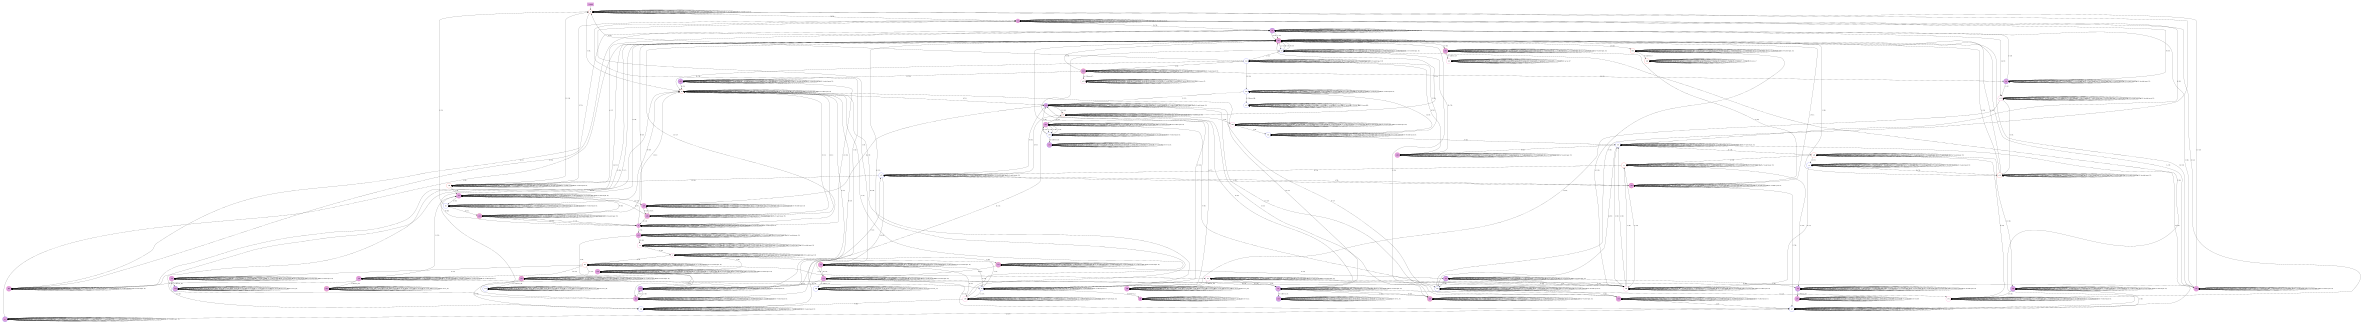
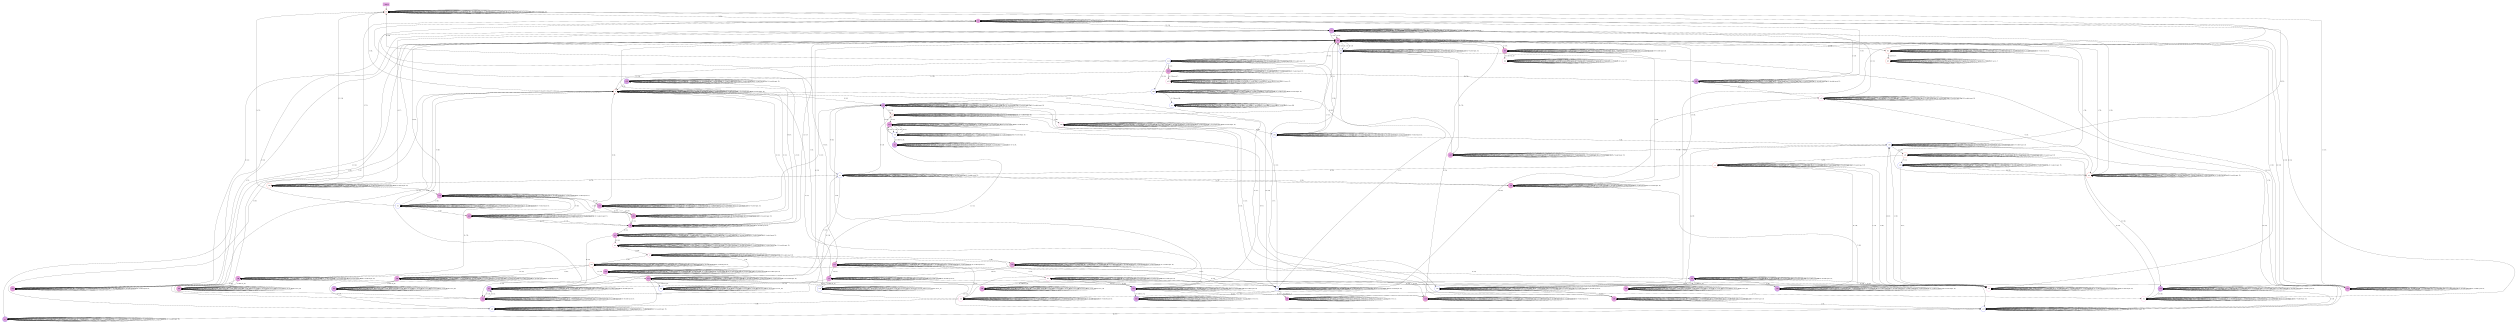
edge "s40" -> "s74": now "s72" -> "s74"
